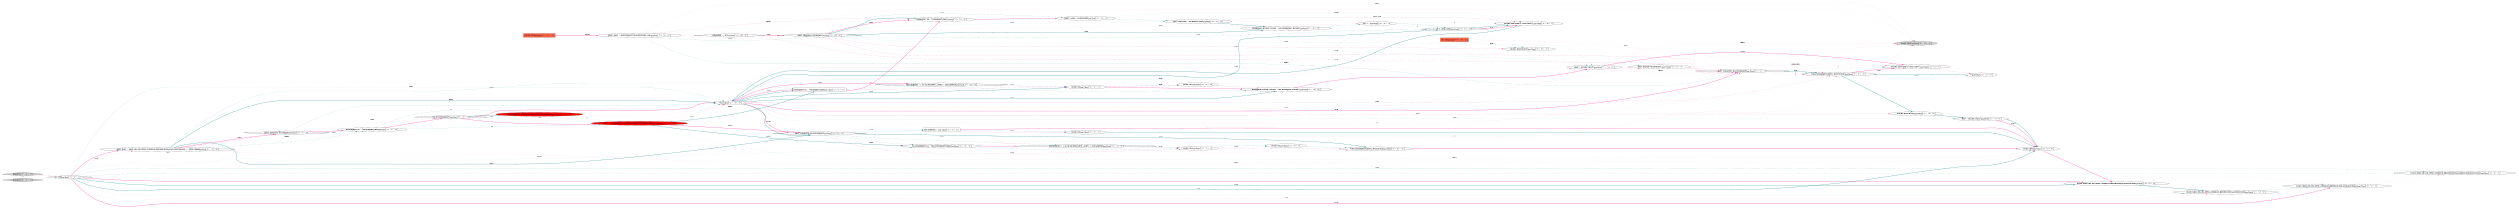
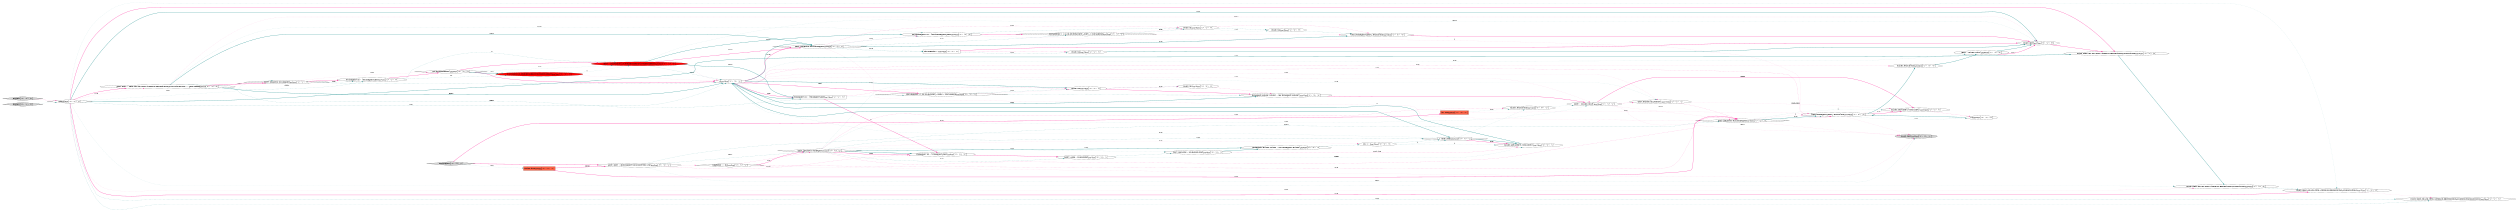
edge "++i@@@12@@@['1', '1', '1']" -> "query instanceof MultiPhraseQuery@@@19@@@['1', '1', '1']": now "String field@@@2@@@['0', '0', '1']" -> "query instanceof MultiPhraseQuery@@@19@@@['1', '1', '1']"
node "getFieldQuery['0', '0', '1']": added
